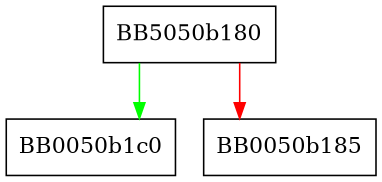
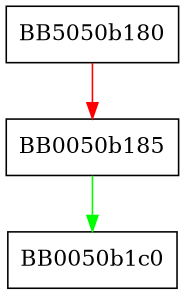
edge "BB5050b180" -> "BB0050b1c0": now "BB0050b185" -> "BB0050b1c0"
